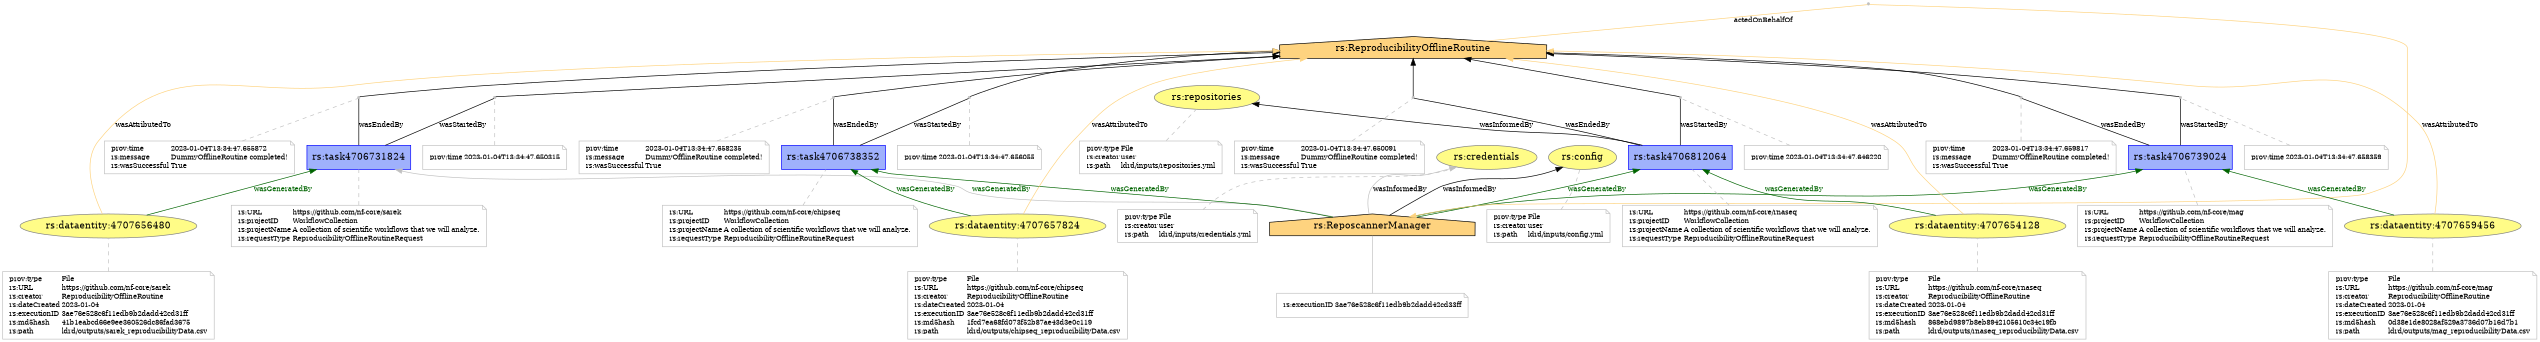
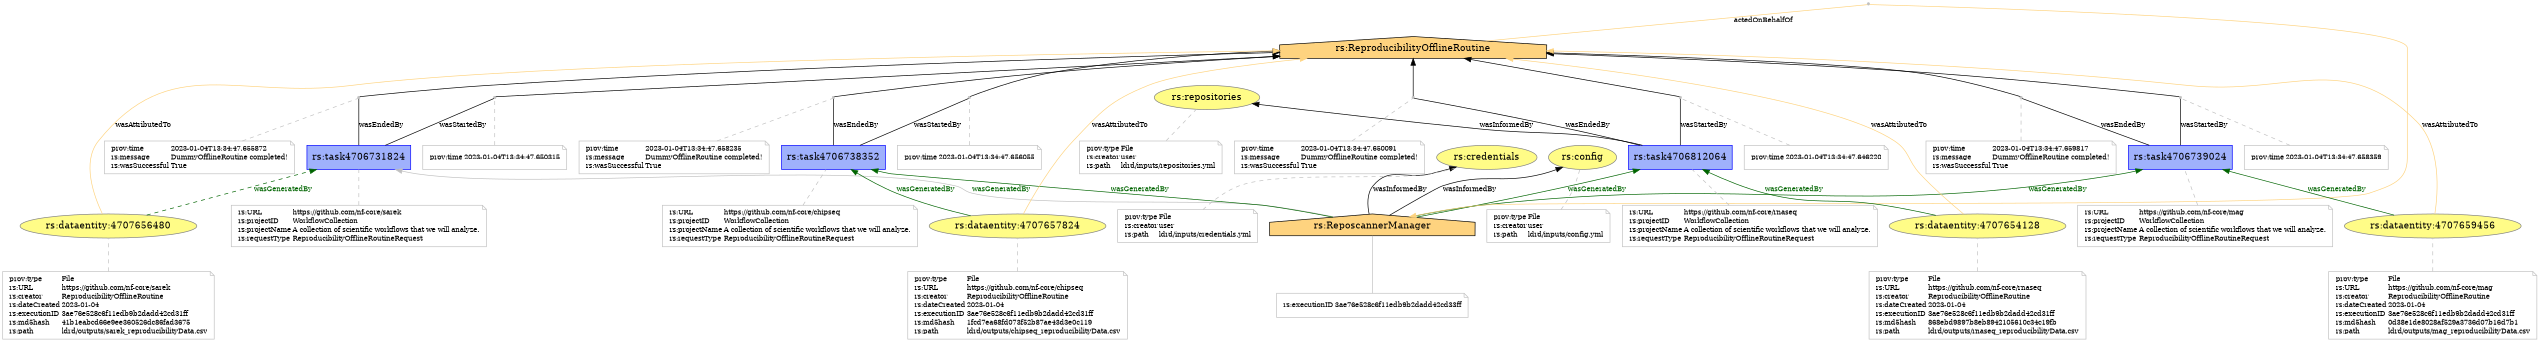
edge "rs:ReposcannerManager" -> "rs:credentials": color gray -> black
edge "rs:dataentity:4707656480" -> "rs:task4706731824": style solid -> dashed
